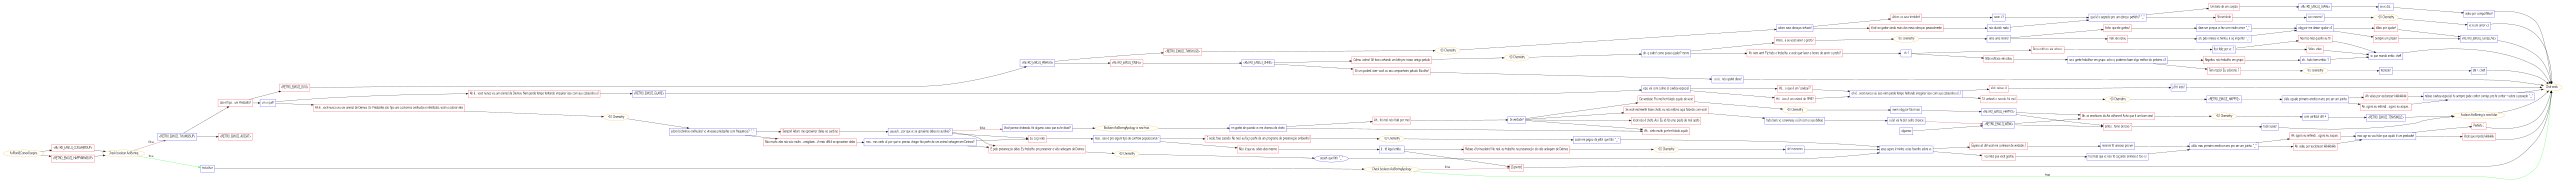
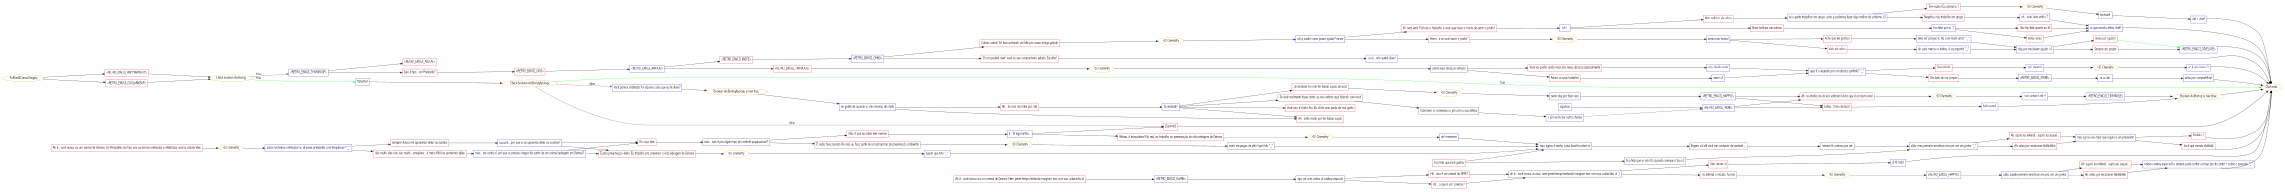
edge "Valeu por ajudar!" -> "<RETRO_EMOJI_GIVELOVE>": color black -> green
node "um o quê?": removed
edge "uuuuuh… por que vc se aproxima deles na surdina?" -> "Você parece chateada, foi alguma coisa que eu te disse?": now "Check boolean AoiBoringApology" -> "Você parece chateada, foi alguma coisa que eu te disse?"
edge "essa agora é minha coisa favorita sobre vc" -> "Fico feliz que você gostou": reversed
node "aaaah que fofo ^_^": shape ellipse -> box
